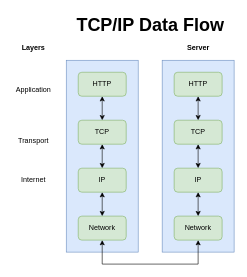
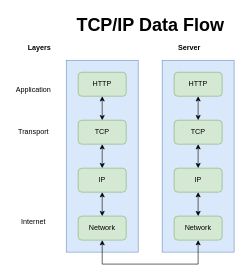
node "Layers": moved (33, 48) -> (39, 48)
node "Server": moved (198, 48) -> (189, 48)
node "Transport": moved (33, 141) -> (33, 132)
node "Internet": moved (33, 180) -> (33, 222)
